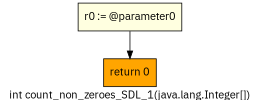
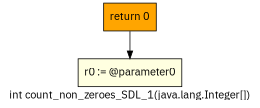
edge "r0 := @parameter0" -> "return 0": reversed
